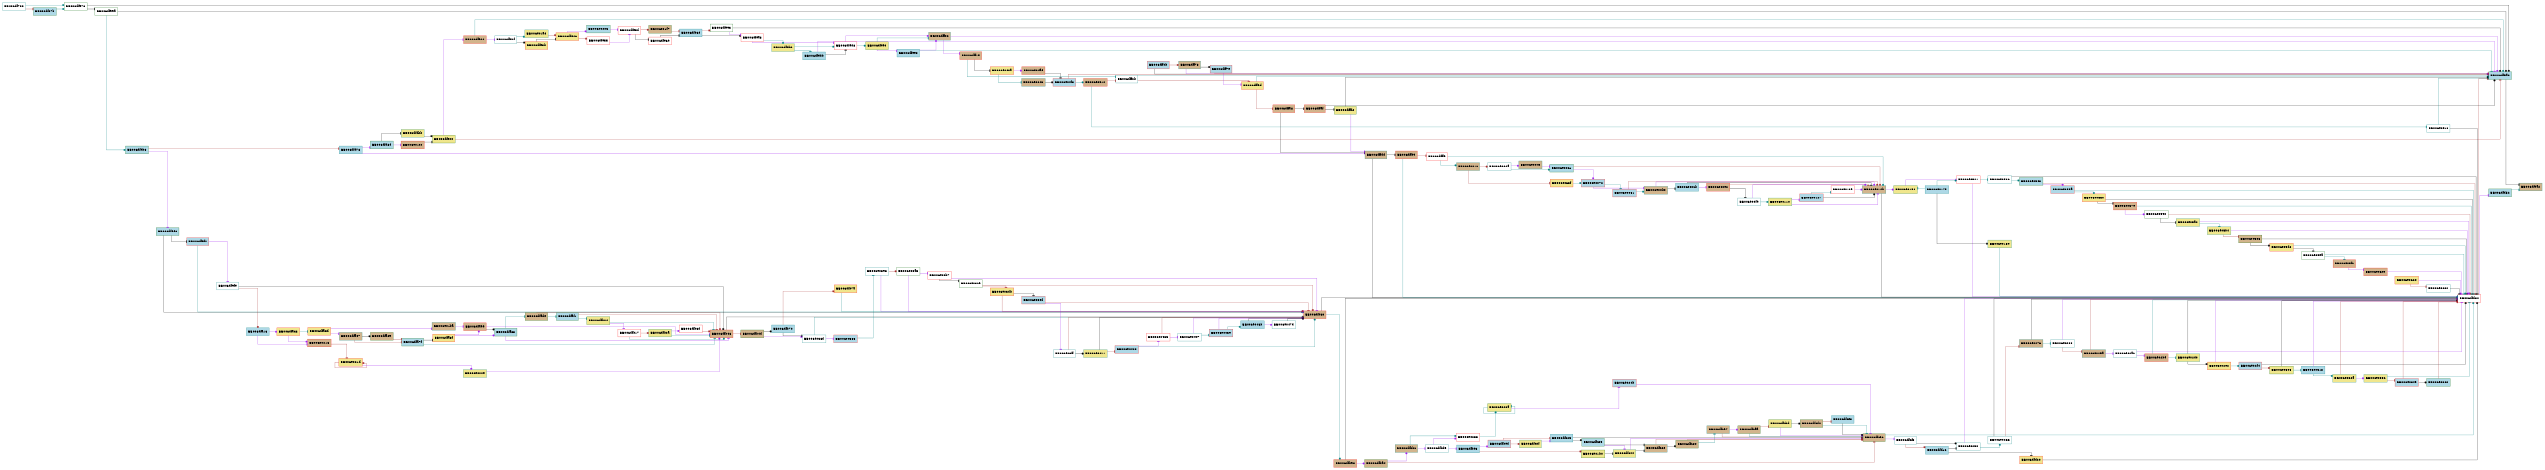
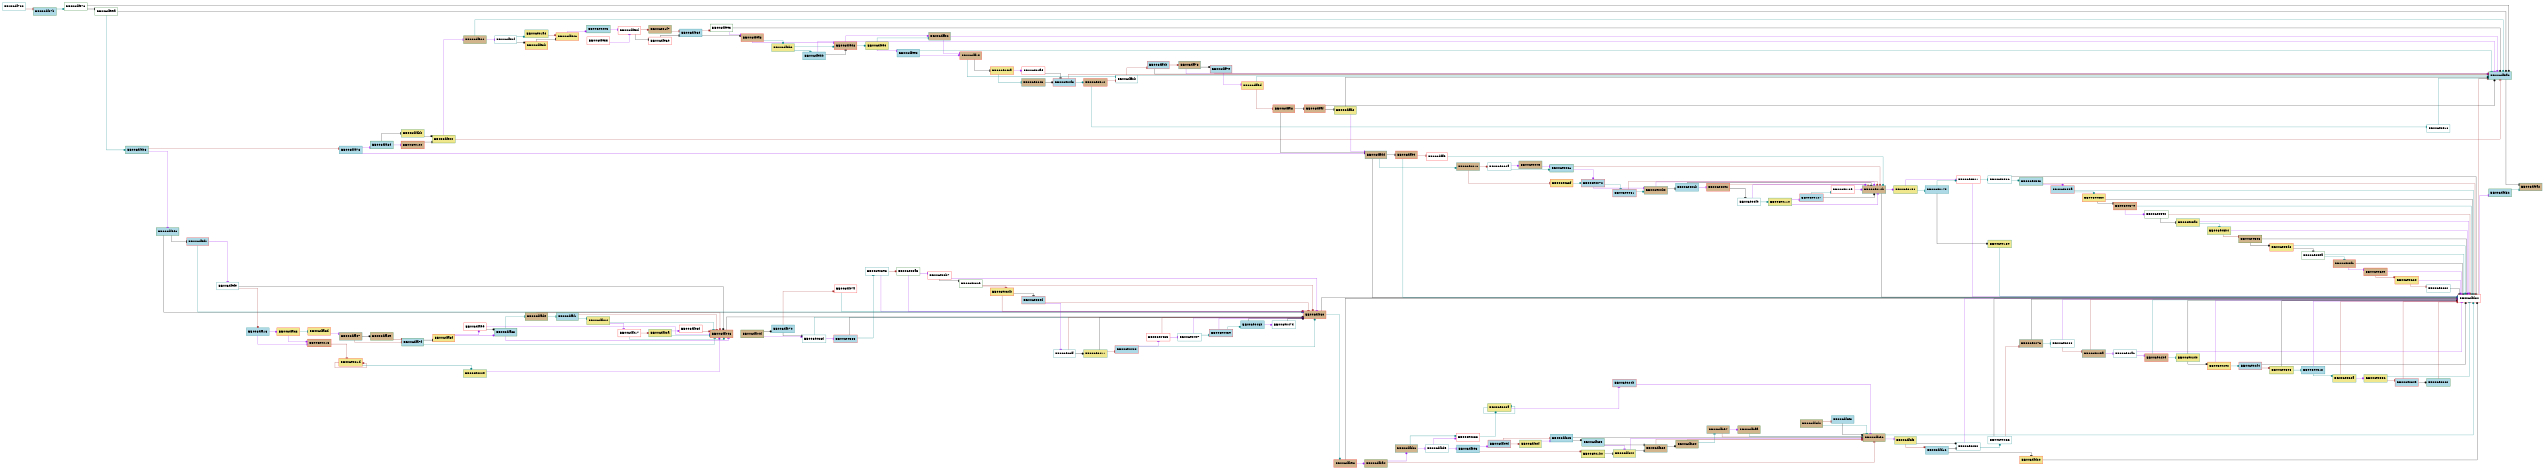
edge "BB006df700" -> "BB006df976": removed
node "BB006dfea8": fillcolor white -> tan
edge "BB006dfe46" -> "BB006dfe55": removed
node "BB006dfe22": color red -> darkgreen
node "BB006dfed8": fillcolor white -> tan
edge "BB006dfee8" -> "BB006dff02": now "BB006dfee8" -> "BB006dff1e"
node "BB006e04ae": fillcolor tan -> white
edge "BB006dff2b" -> "BB006dff9d": now "BB006dff2b" -> "BB006dff4b"
edge "BB006dfffe" -> "BB006e001c": now "BB006dffdd" -> "BB006e001c"
edge "BB006e0175" -> "BB006e0154": reversed
edge "BB006e051c" -> "BB006dfd32": now "BB006e05fc" -> "BB006dfd32"
edge "BB006e060e" -> "BB006e0620": added
node "BB006dfb7a": fillcolor khaki -> white
edge "BB006e0383" -> "BB006dfb8c": added
node "BB006e01ba": removed
node "BB006dfa9e": fillcolor tan -> white
edge "BB006dfb46" -> "BB006dfb4d": removed
edge "BB006e021d" -> "BB006e022e": color purple -> teal
node "BB006dfcbd": removed
node "BB006dfcf3": fillcolor white -> khaki
